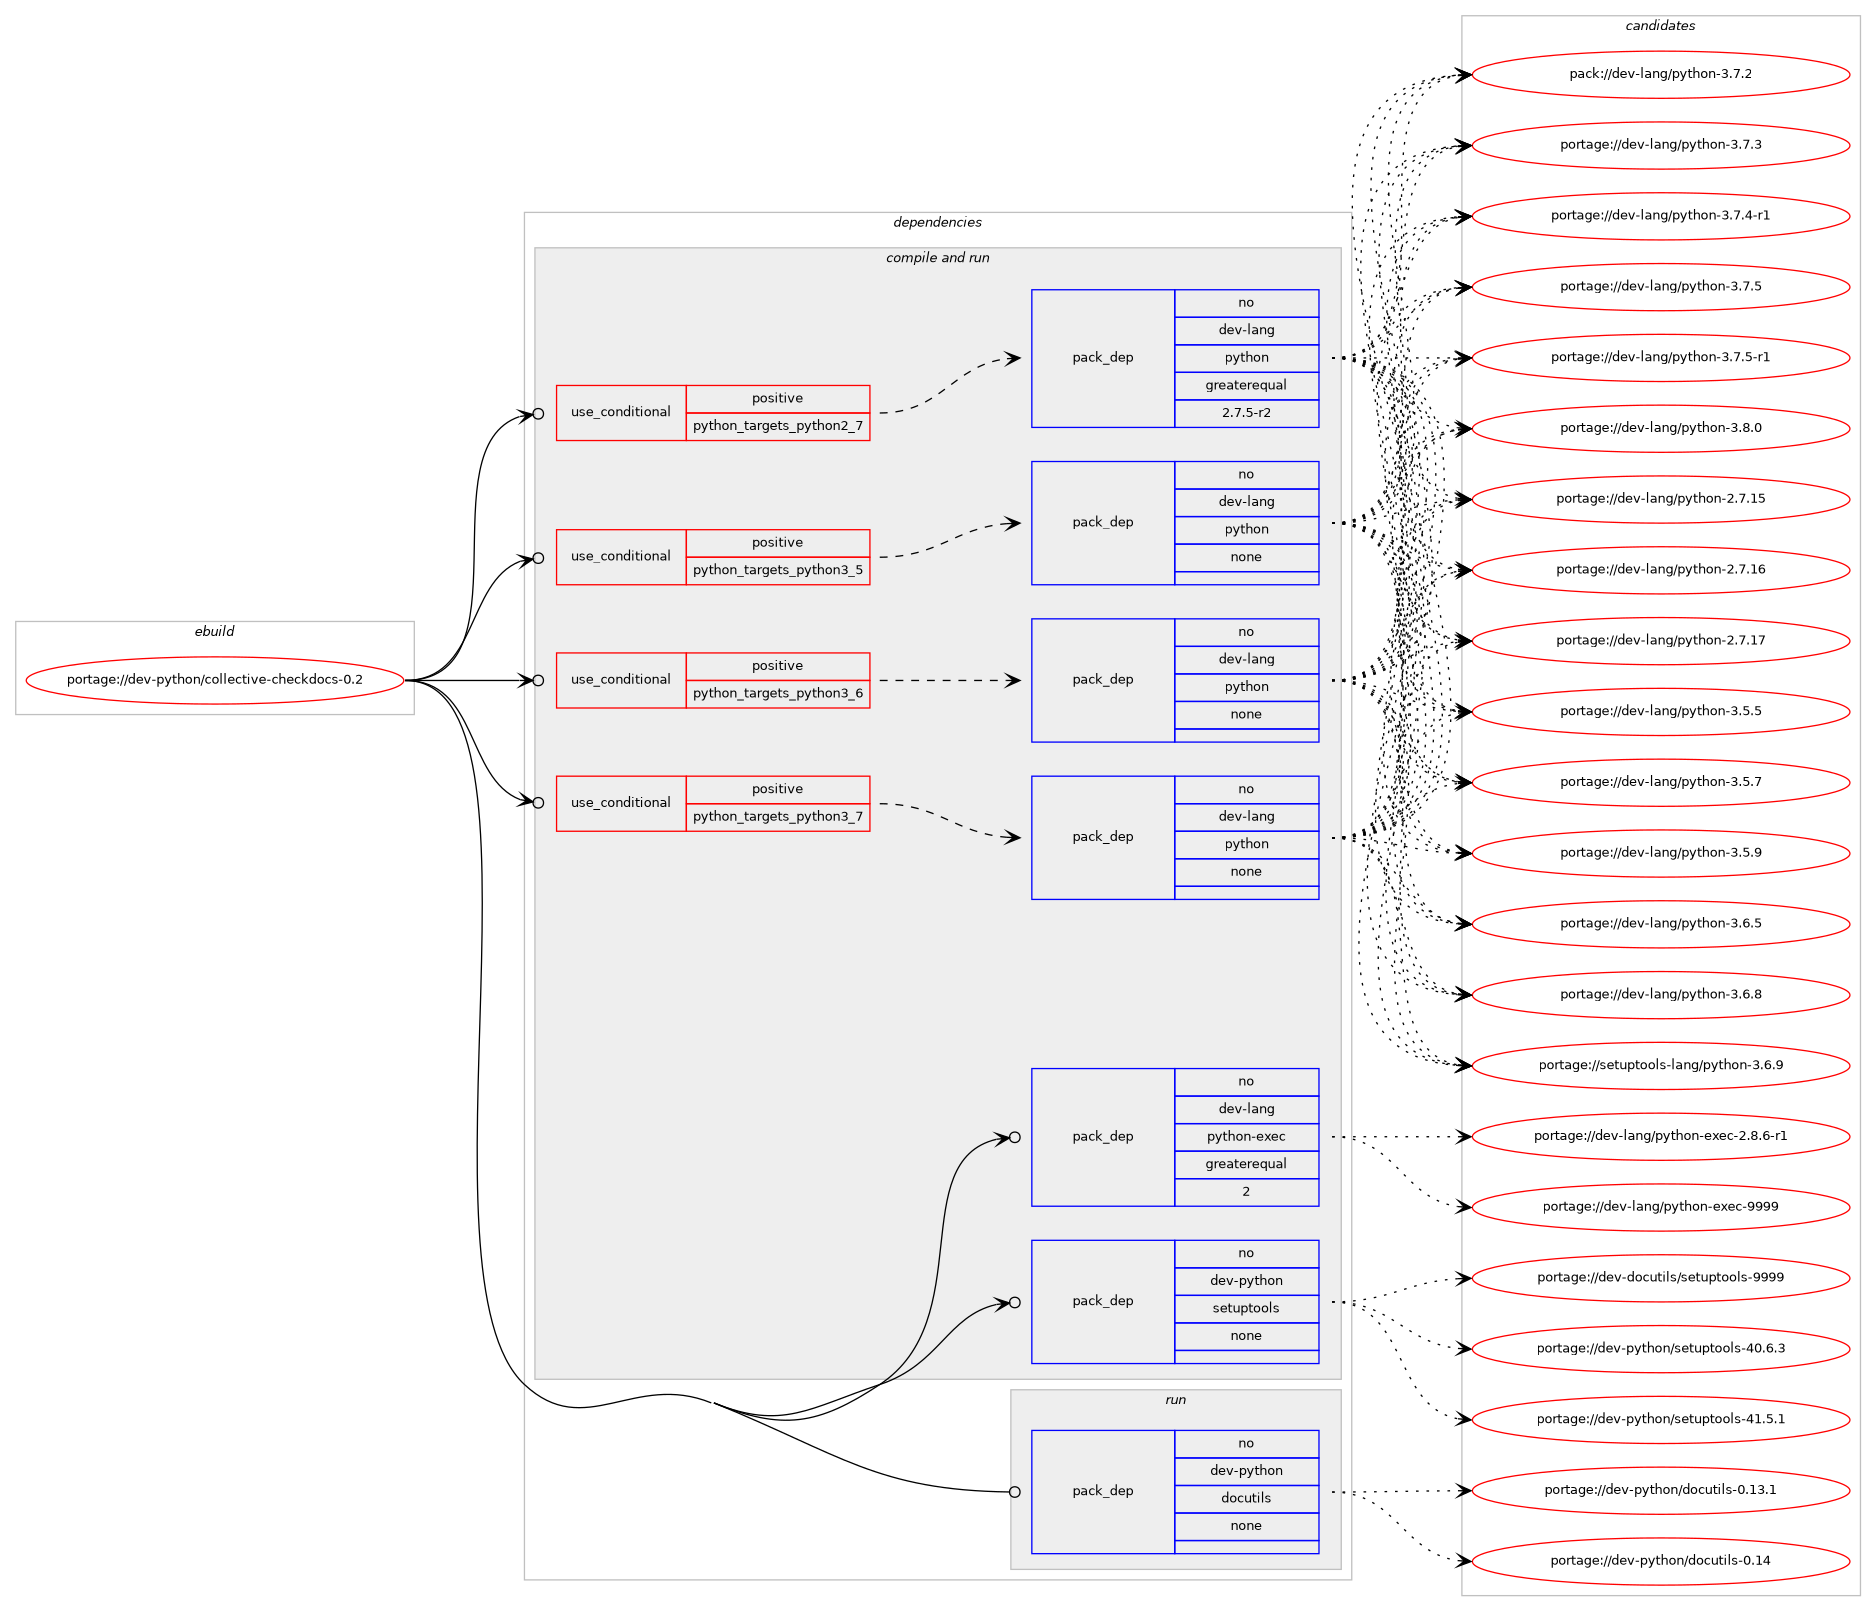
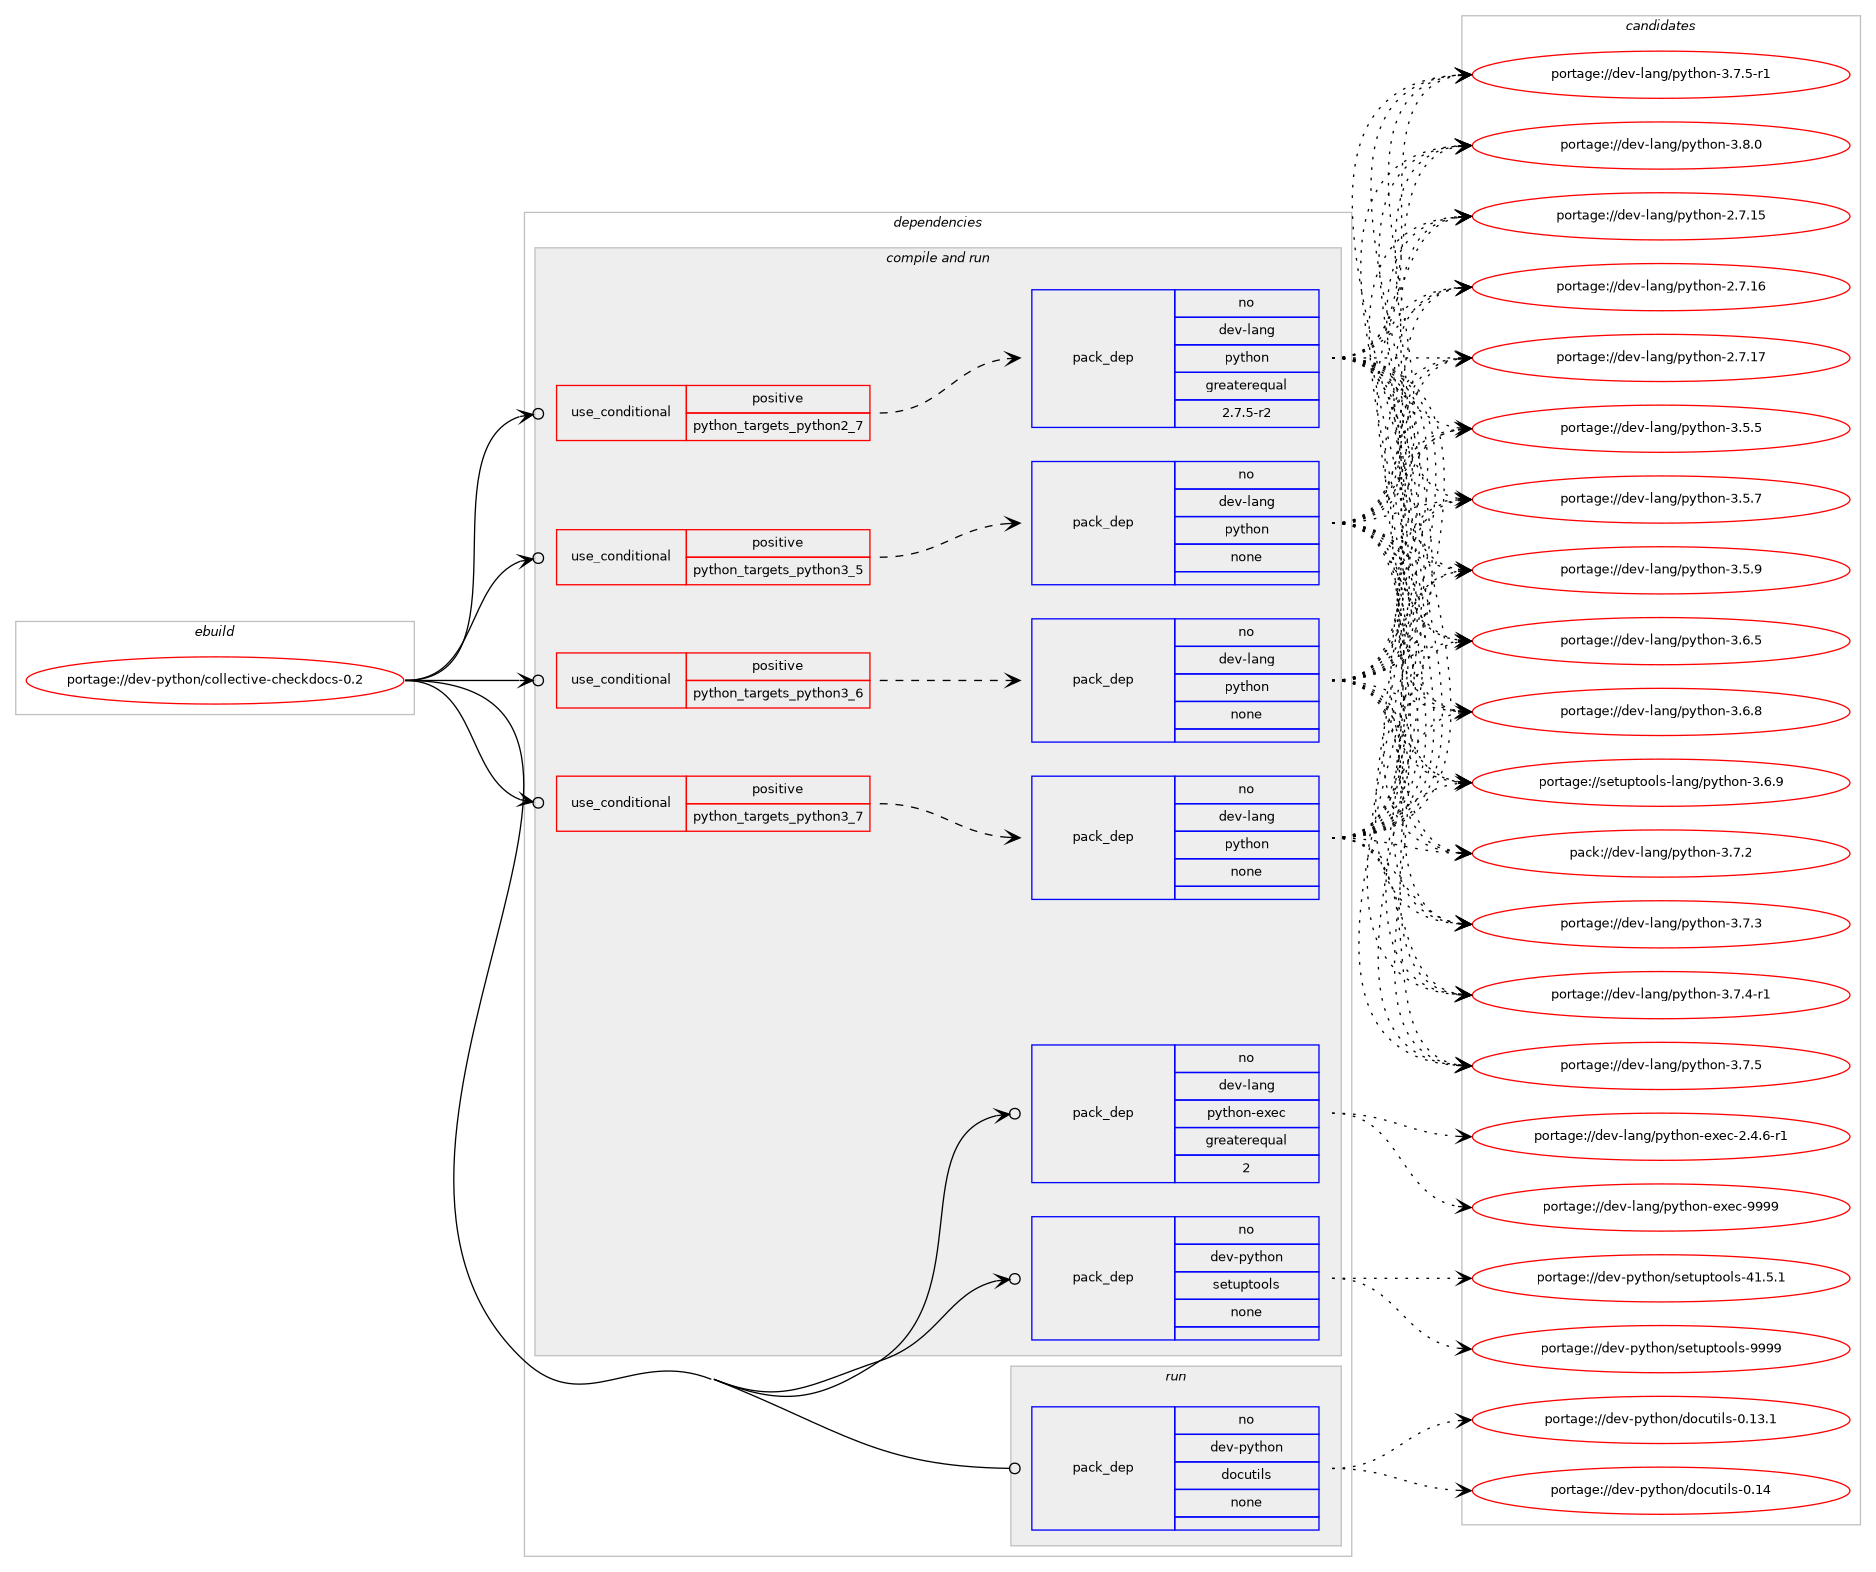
node "portage://dev-lang/python-exec-2.8.6-r1": label "portage://dev-lang/python-exec-2.8.6-r1" -> "portage://dev-lang/python-exec-2.4.6-r1"
node "portage://dev-docutils/setuptools-9999": label "portage://dev-docutils/setuptools-9999" -> "portage://dev-python/setuptools-9999"
node "portage://dev-python/setuptools-40.6.3": removed
